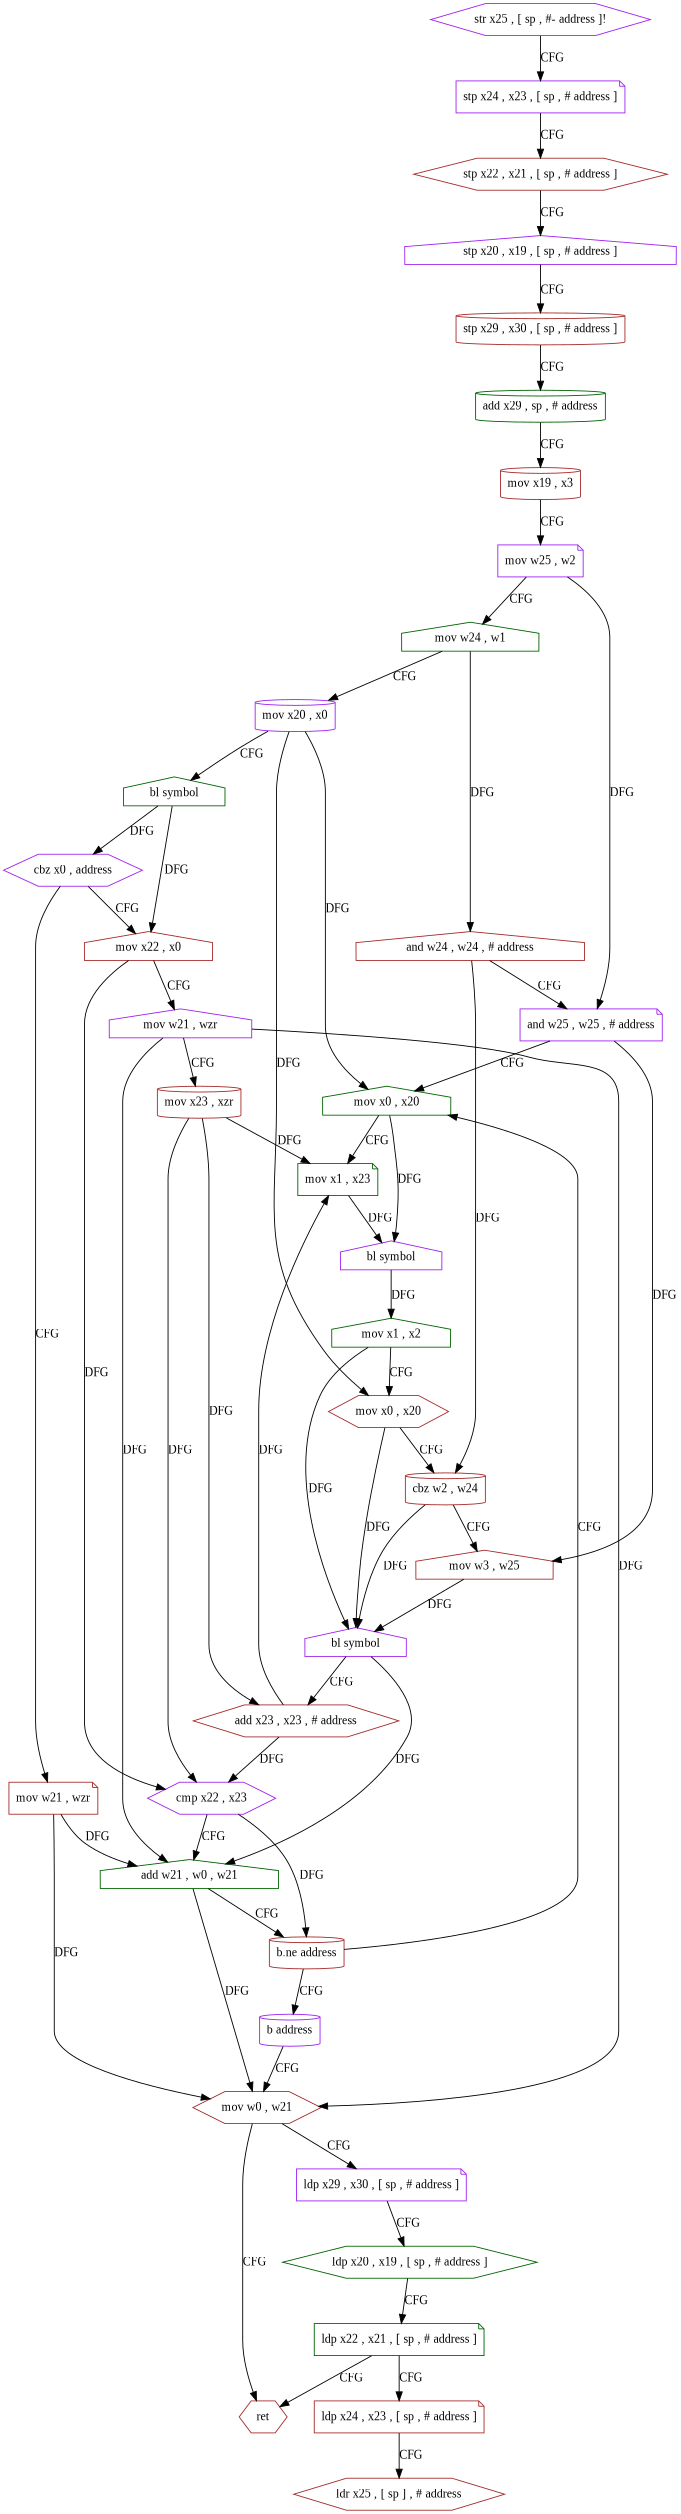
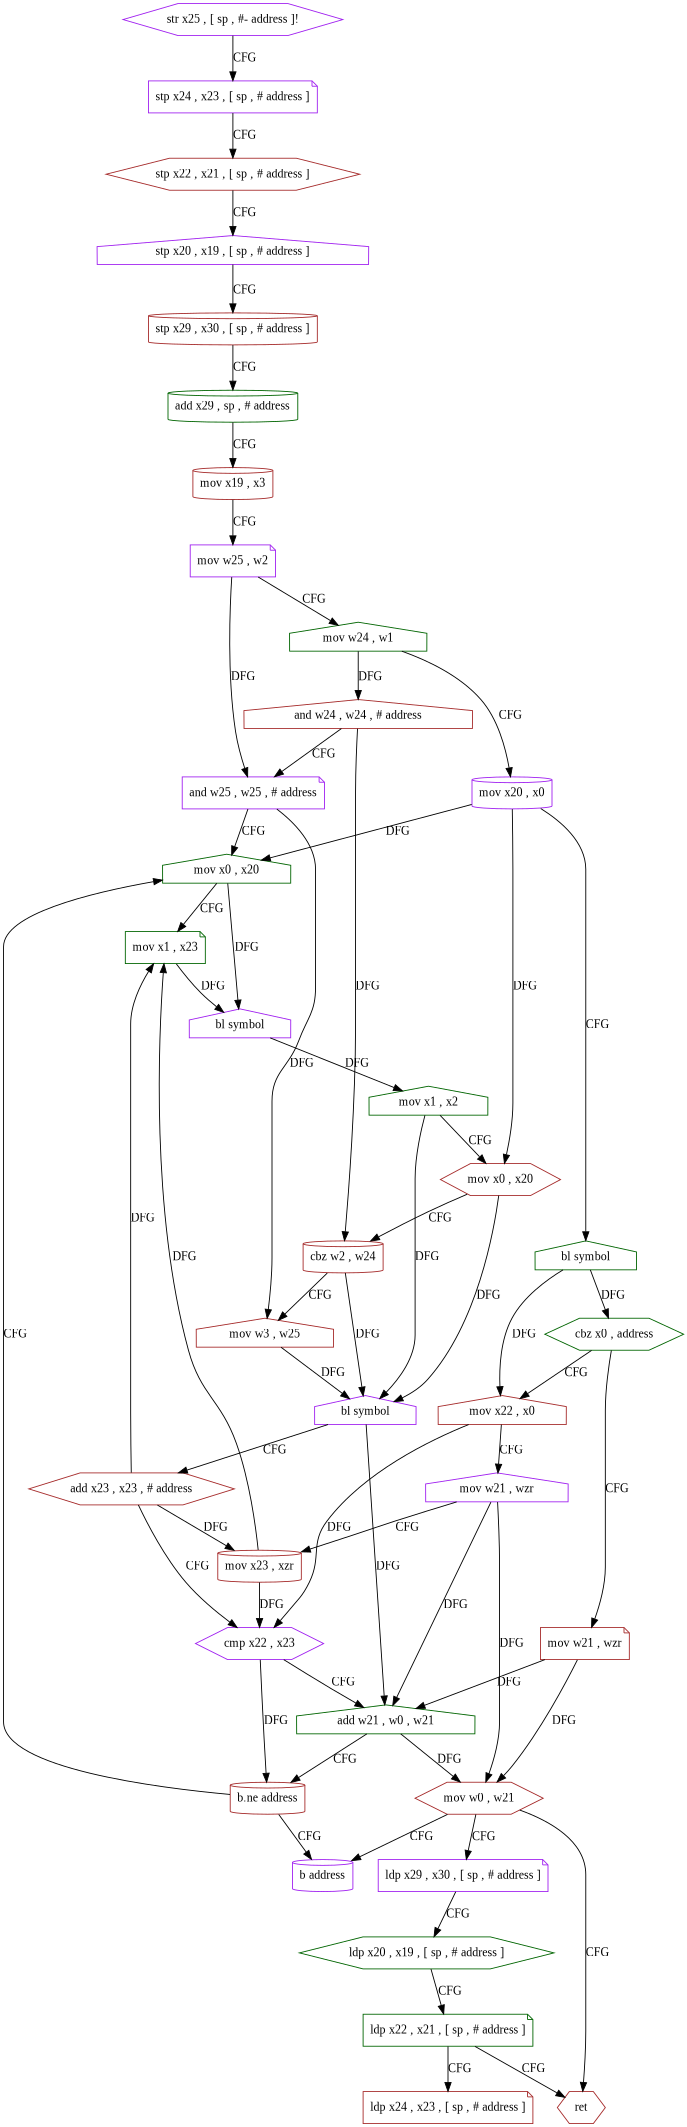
node "cbz x0 , address": color purple -> darkgreen
edge "mov x23 , xzr" -> "add x23 , x23 , # address": reversed
edge "add x23 , x23 , # address" -> "cmp x22 , x23": label "DFG" -> "CFG"
edge "b address" -> "mov w0 , w21": reversed
node "ldr x25 , [ sp ] , # address": removed
